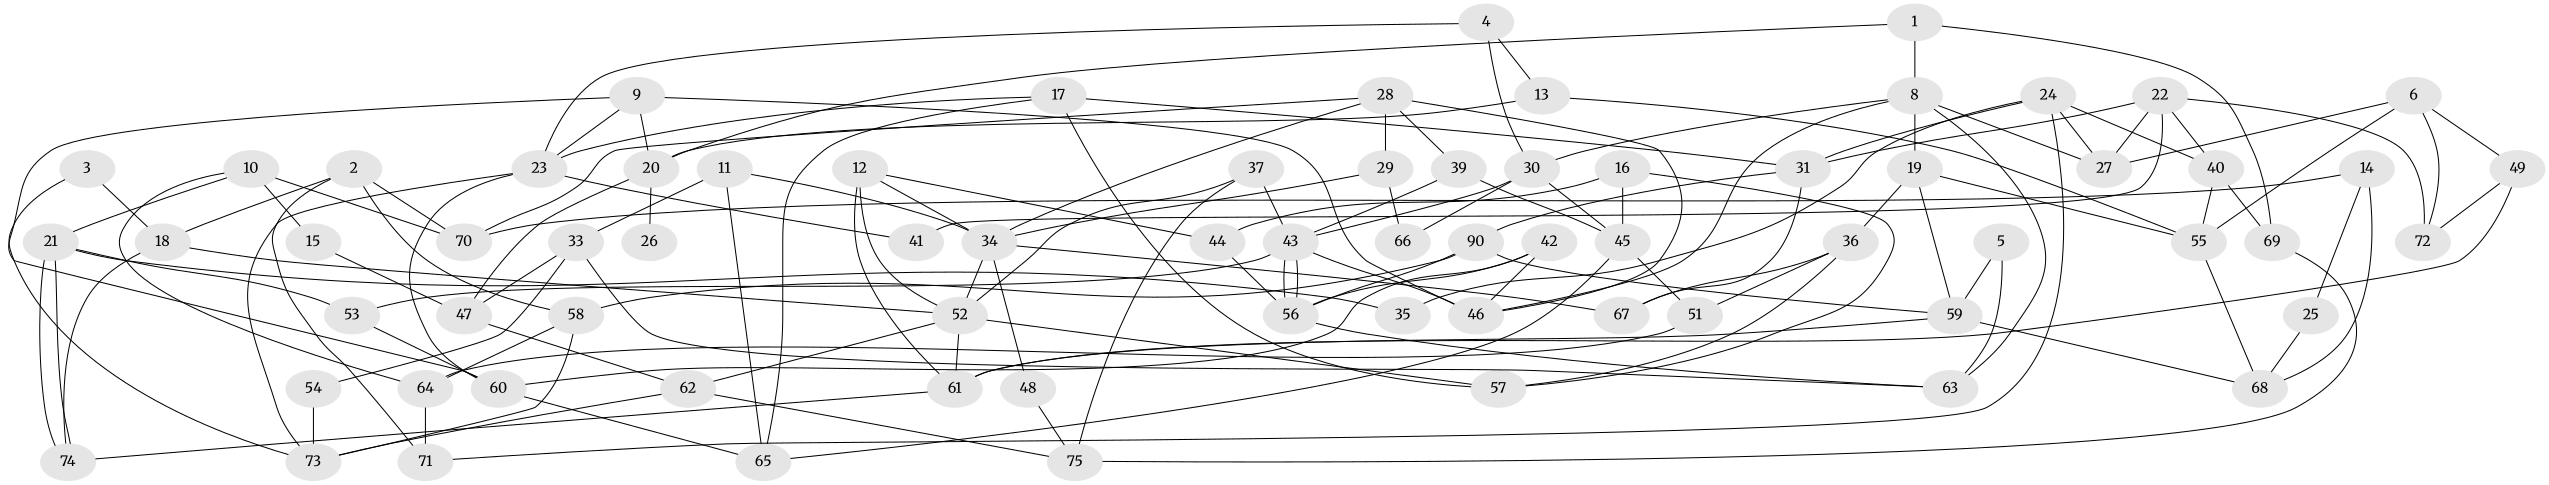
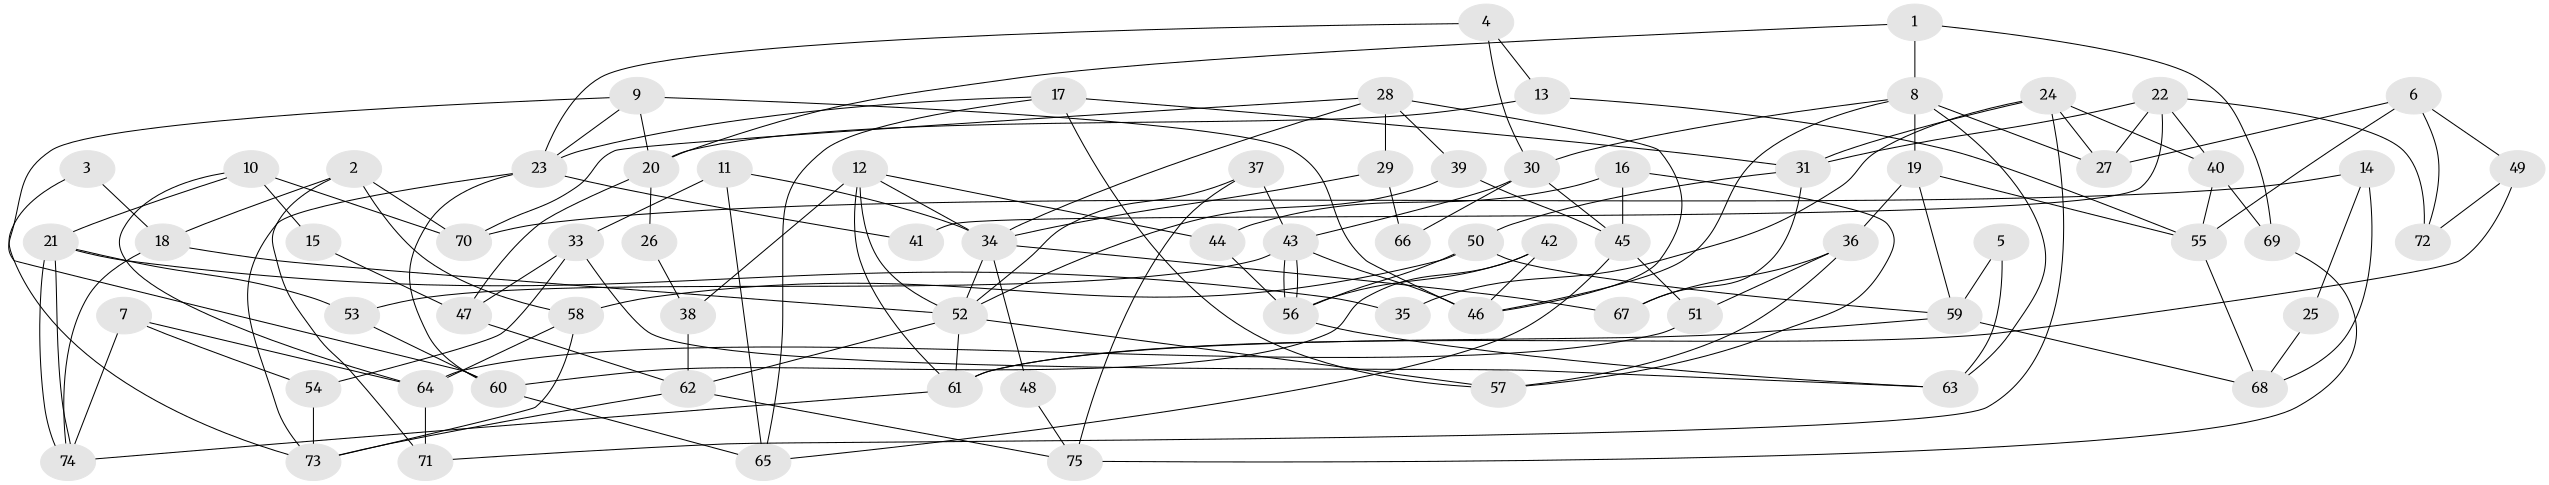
edge "39" -- "43": now "39" -- "52"
node "90": label "90" -> "50"
node "7": added
node "38": added
